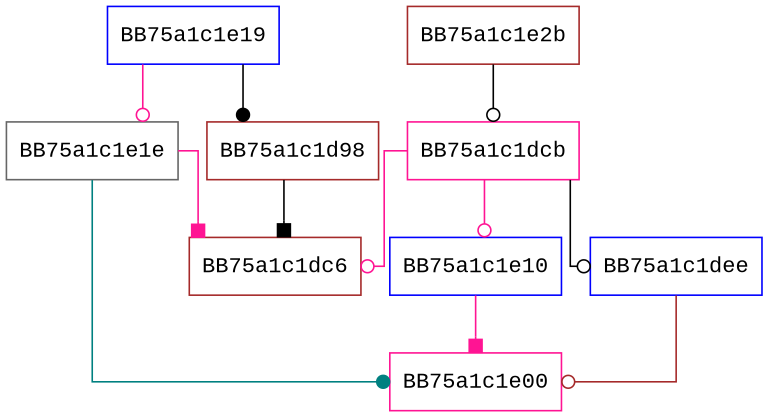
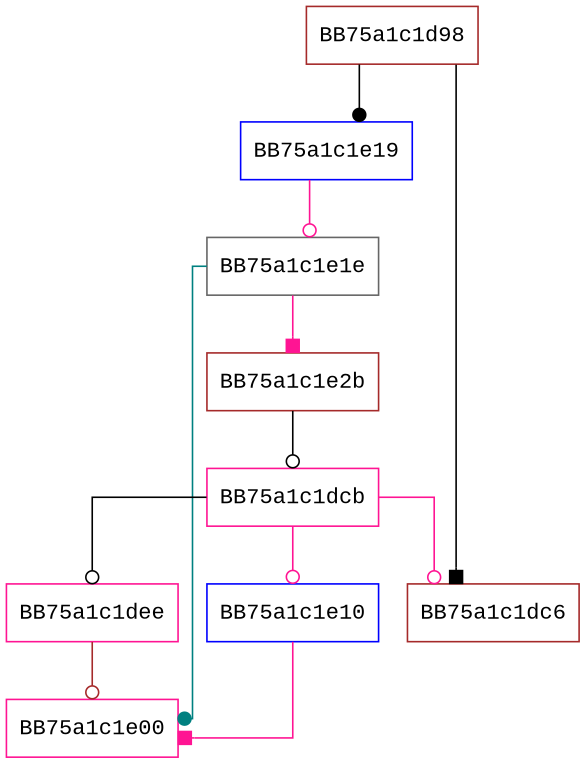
edge "BB75a1c1e19" -> "BB75a1c1d98": reversed
edge "BB75a1c1e1e" -> "BB75a1c1dc6": now "BB75a1c1e1e" -> "BB75a1c1e2b"
node "BB75a1c1dee": color blue -> deeppink
